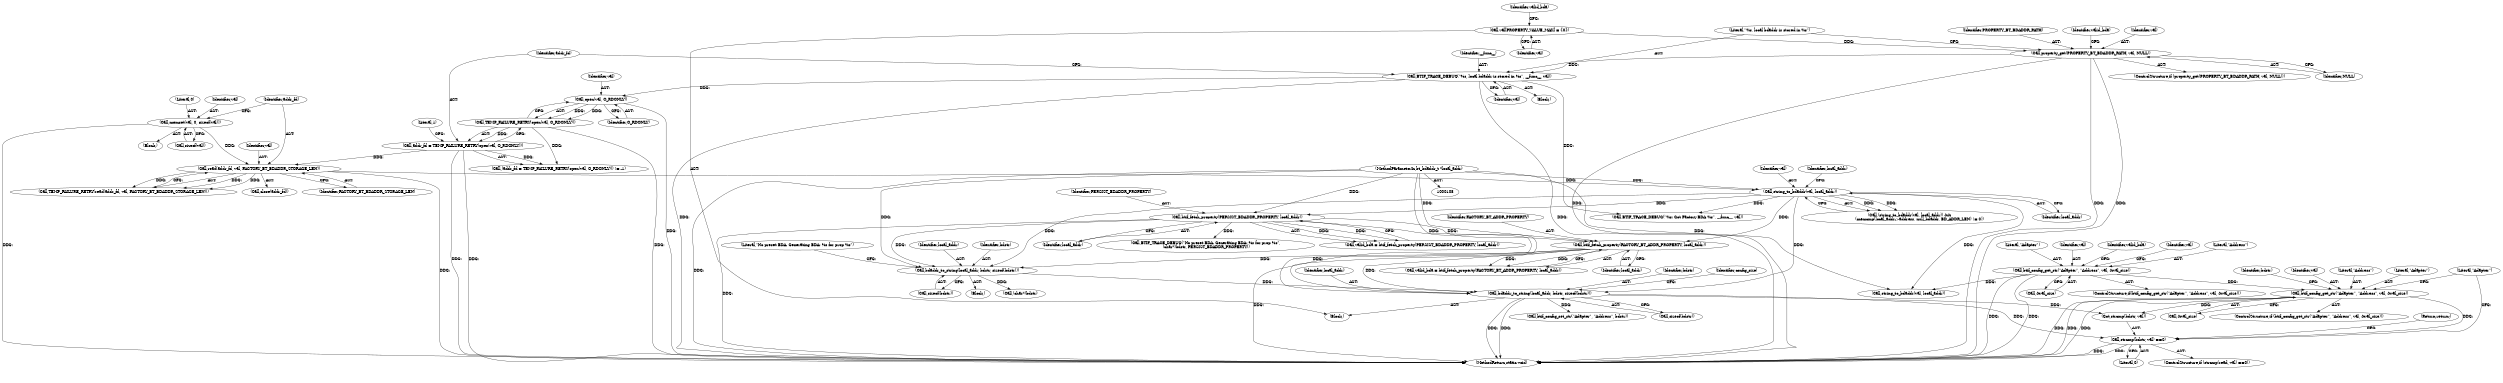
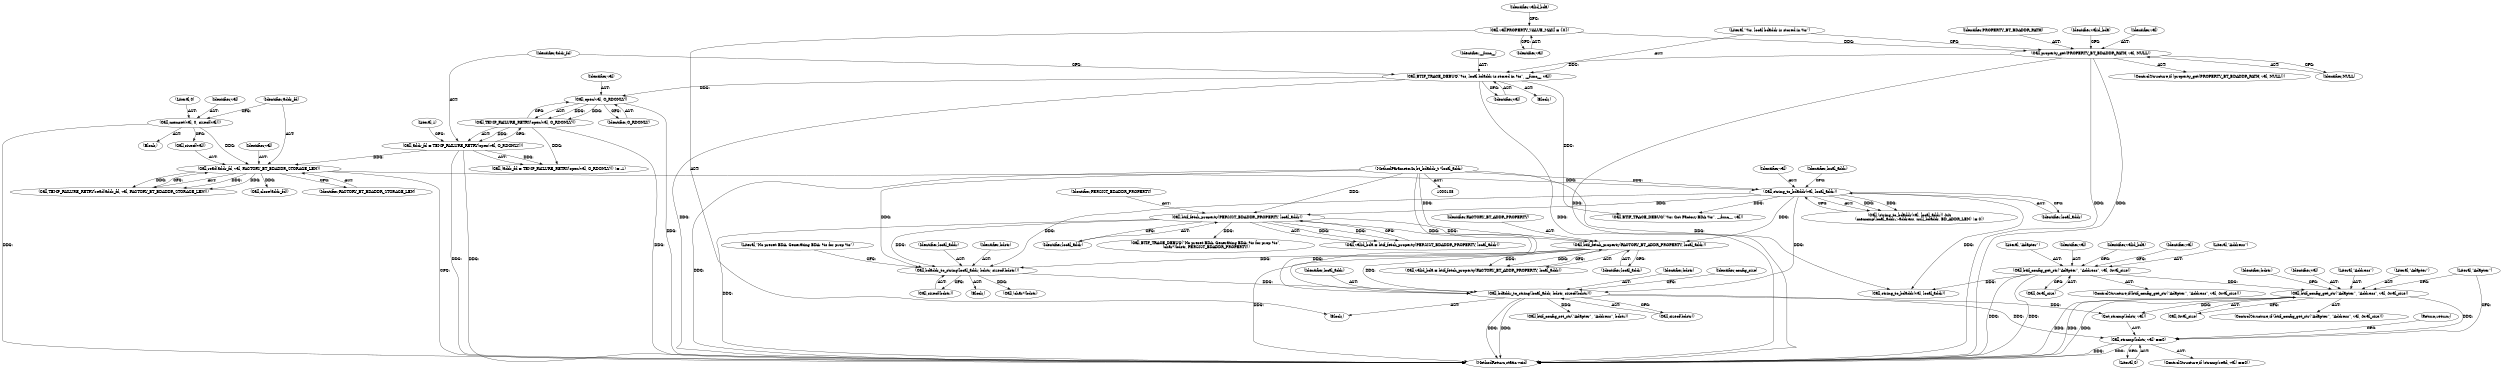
edge "(Call,sizeof(val))" -> "(Call,memset(val, 0, sizeof(val)))": now "(Call,sizeof(val))" -> "(Call,read(addr_fd, val, FACTORY_BT_BDADDR_STORAGE_LEN))"
edge "(Call,read(addr_fd, val, FACTORY_BT_BDADDR_STORAGE_LEN))" -> "(Call,close(addr_fd))": label "AST: " -> "DDG: "
edge "(Call,read(addr_fd, val, FACTORY_BT_BDADDR_STORAGE_LEN))" -> "(MethodReturn,static void)": label "DDG: " -> "CFG: "
